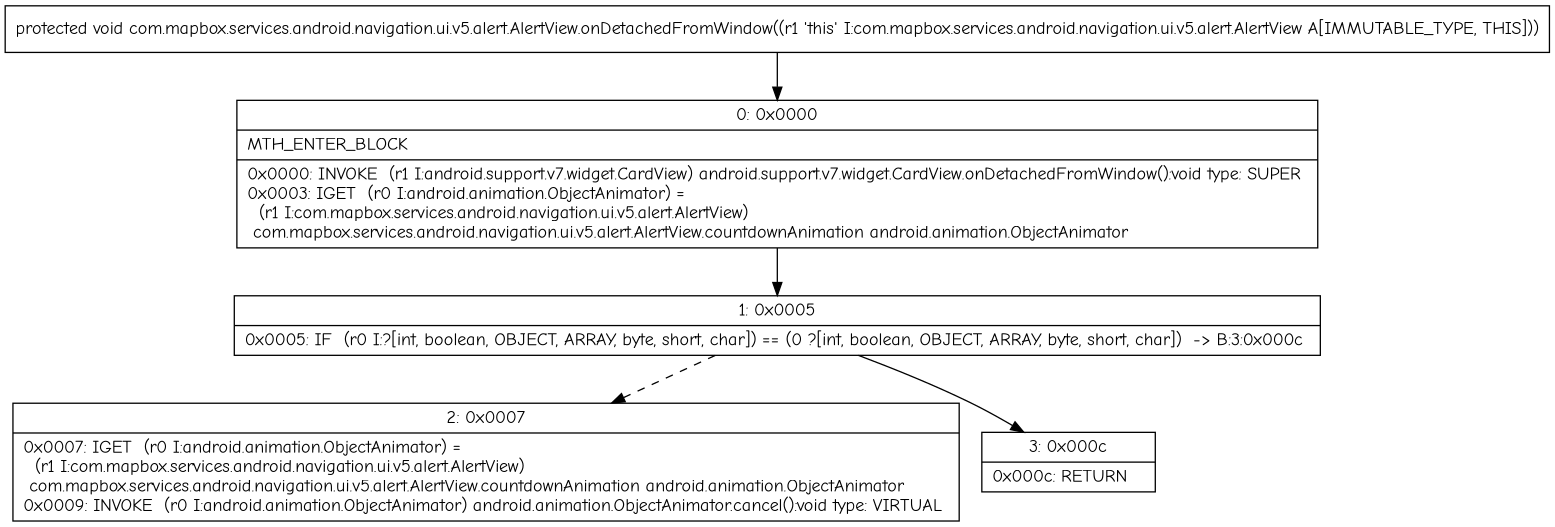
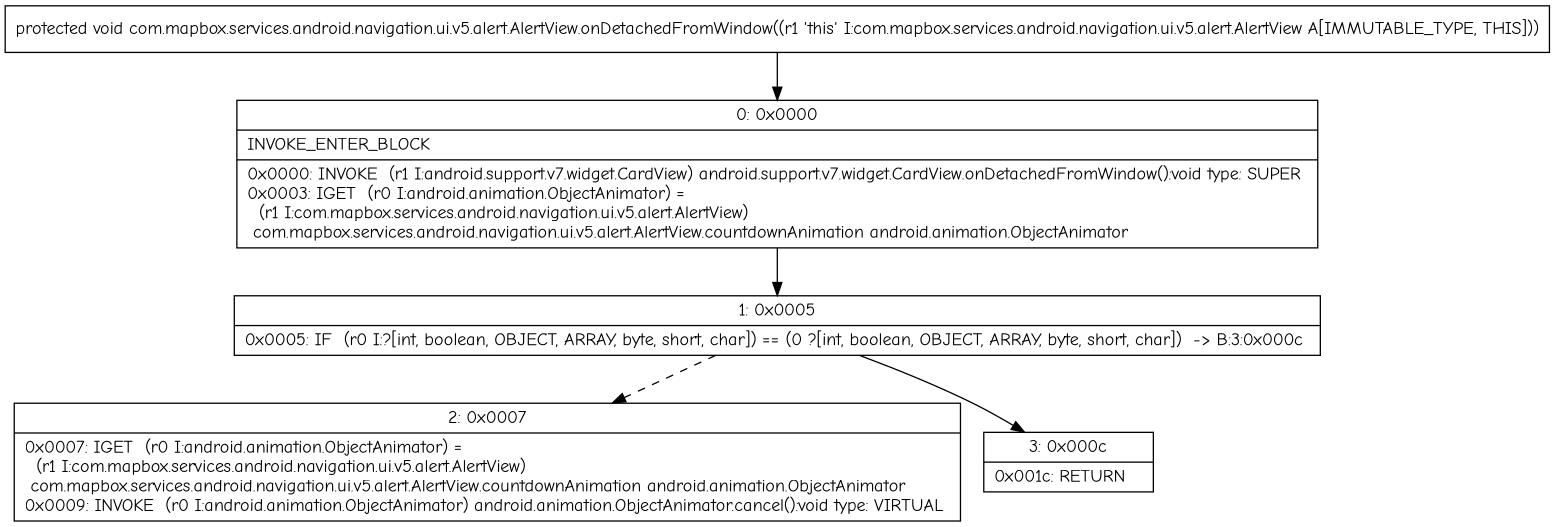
node "0: 0x0000": text "MTH_ENTER_BLOCK" -> "INVOKE_ENTER_BLOCK"
node "3: 0x000c": text "0x000c: RETURN" -> "0x001c: RETURN"
